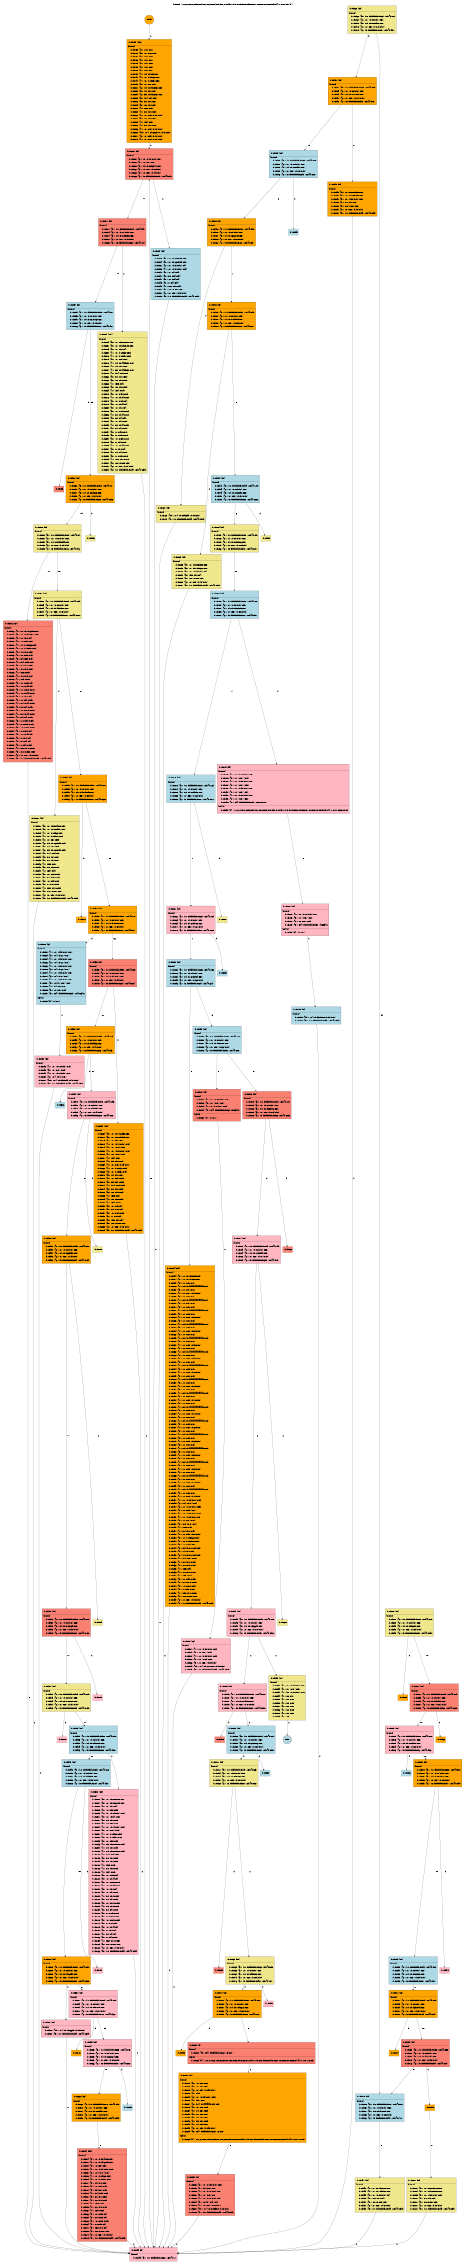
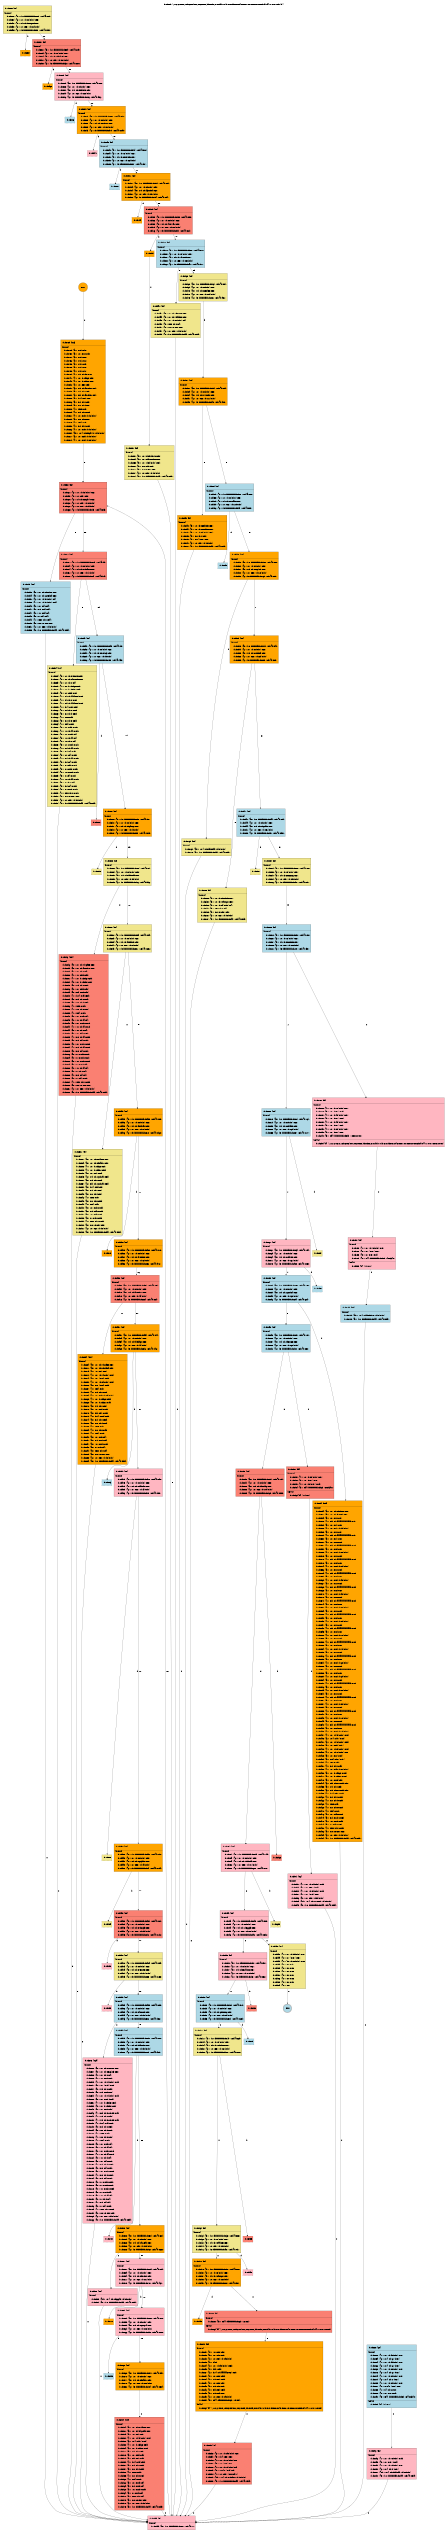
node "Final": label "Final" -> "Entry"
node "0x4025c7": added
edge "0x40191c [28]" -> "0x402152 [68]": removed, label "1"
edge "0x401b68 [28]" -> "0x401b4c [28]": reversed
